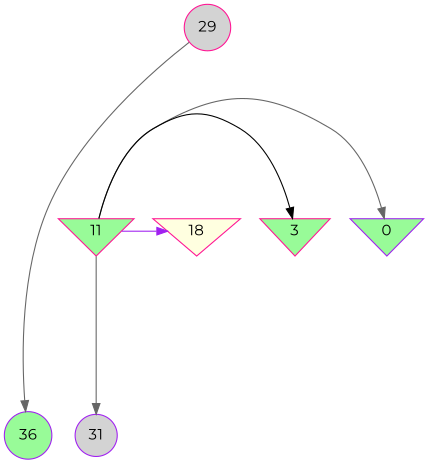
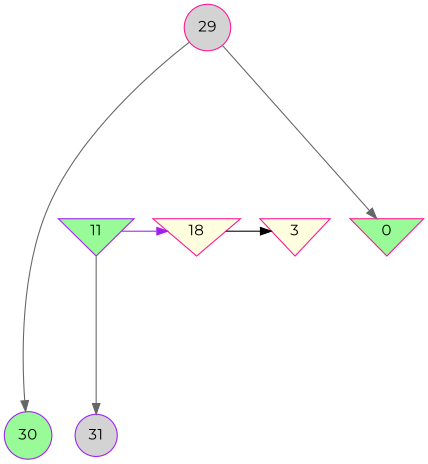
edge "11" -> "0": now "29" -> "0"
edge "11" -> "3": now "18" -> "3"
node "11": color deeppink -> purple
node "3": fillcolor palegreen -> lightyellow
node "0": color purple -> deeppink
node "36": label "36" -> "30"
